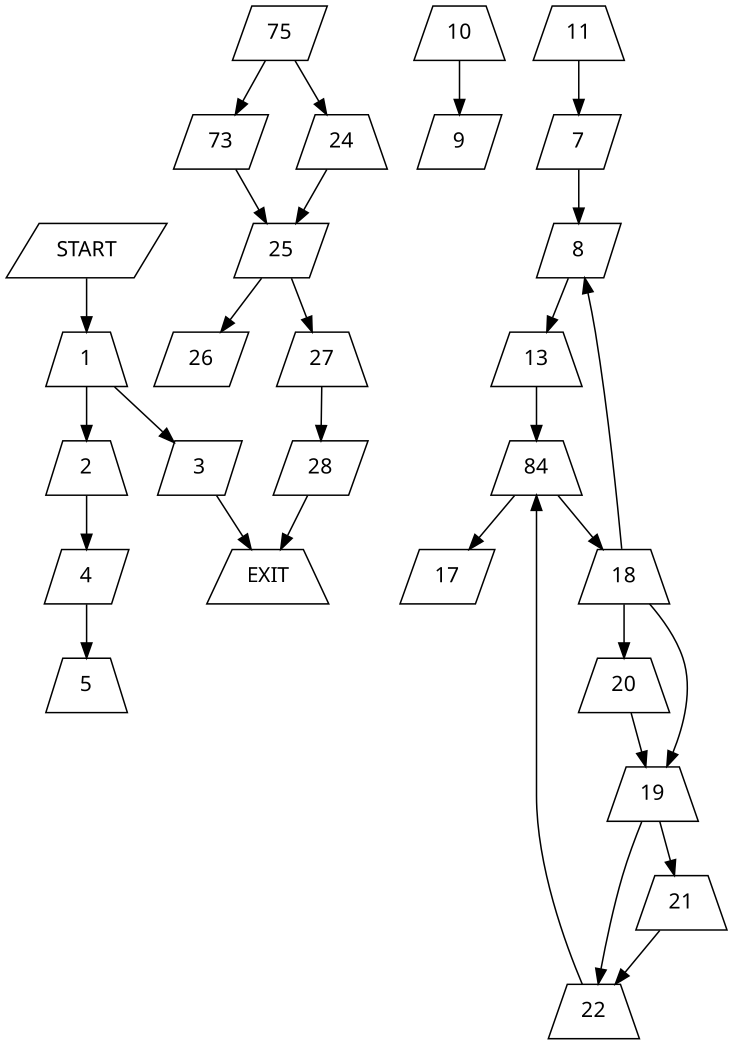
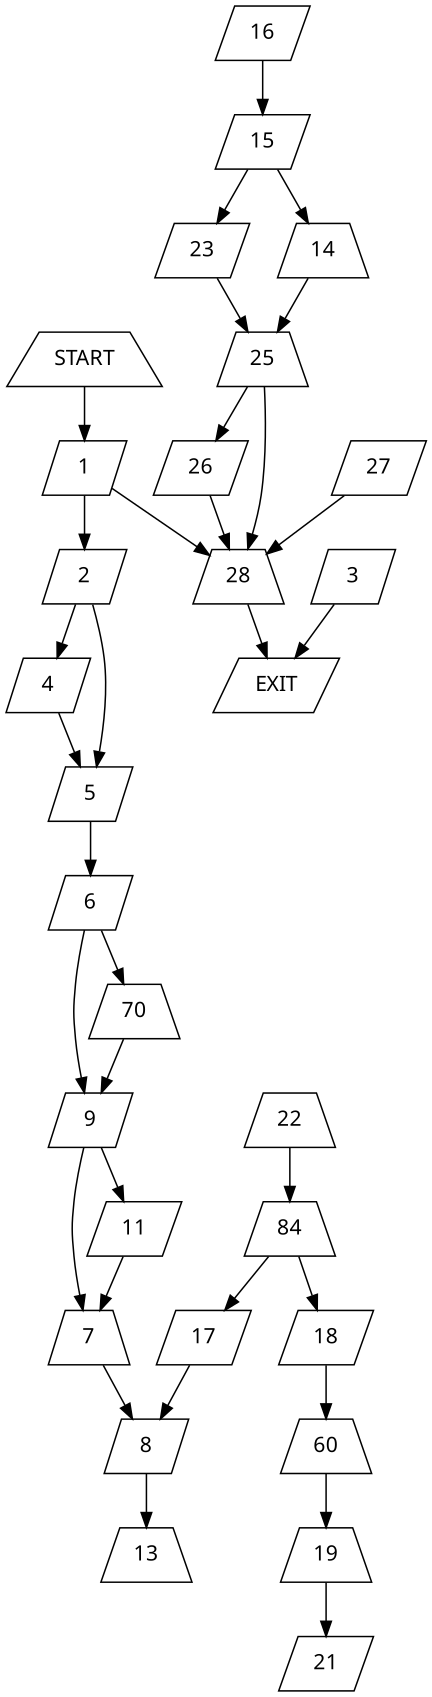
node "16": added
node "75": label "75" -> "15"
node "10": label "10" -> "70"
node "11": shape trapezium -> parallelogram
node "73": label "73" -> "23"
node "24": label "24" -> "14"
node "7": shape parallelogram -> trapezium
node "START": shape parallelogram -> trapezium
node "25": shape parallelogram -> trapezium
edge "25" -> "27": now "25" -> "28"
node "1": shape trapezium -> parallelogram
node "27": shape trapezium -> parallelogram
edge "13" -> "84": removed
edge "1" -> "3": now "1" -> "28"
edge "18" -> "8": now "17" -> "8"
node "2": shape trapezium -> parallelogram
node "28": shape parallelogram -> trapezium
edge "26" -> "28": added
node "EXIT": shape trapezium -> parallelogram
node "18": shape trapezium -> parallelogram
edge "18" -> "19": removed
edge "2" -> "5": added
node "5": shape trapezium -> parallelogram
node "20": label "20" -> "60"
edge "19" -> "22": removed
node "6": added
node "21": shape trapezium -> parallelogram
edge "21" -> "22": removed
edge "9" -> "11": added
edge "9" -> "7": added
